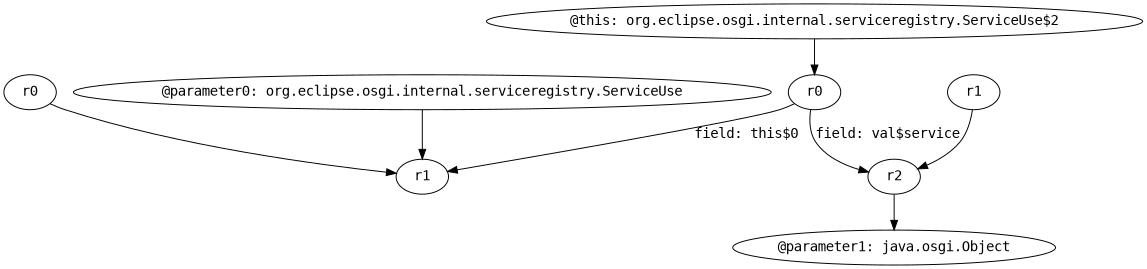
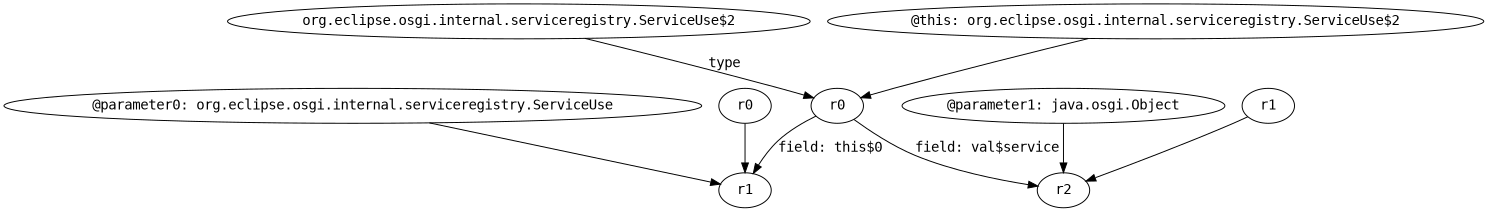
node "org.eclipse.osgi.internal.serviceregistry.ServiceUse$2": added
edge "r2" -> "@parameter1: java.osgi.Object": reversed
